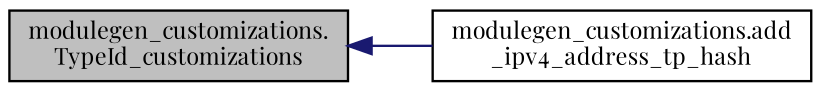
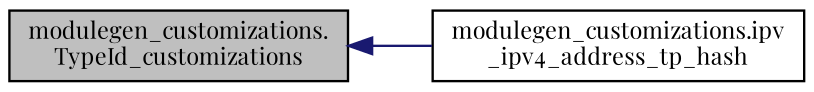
node "modulegen_customizations.add _ipv4_address_tp_hash": label "modulegen_customizations.add _ipv4_address_tp_hash" -> "modulegen_customizations.ipv _ipv4_address_tp_hash"
